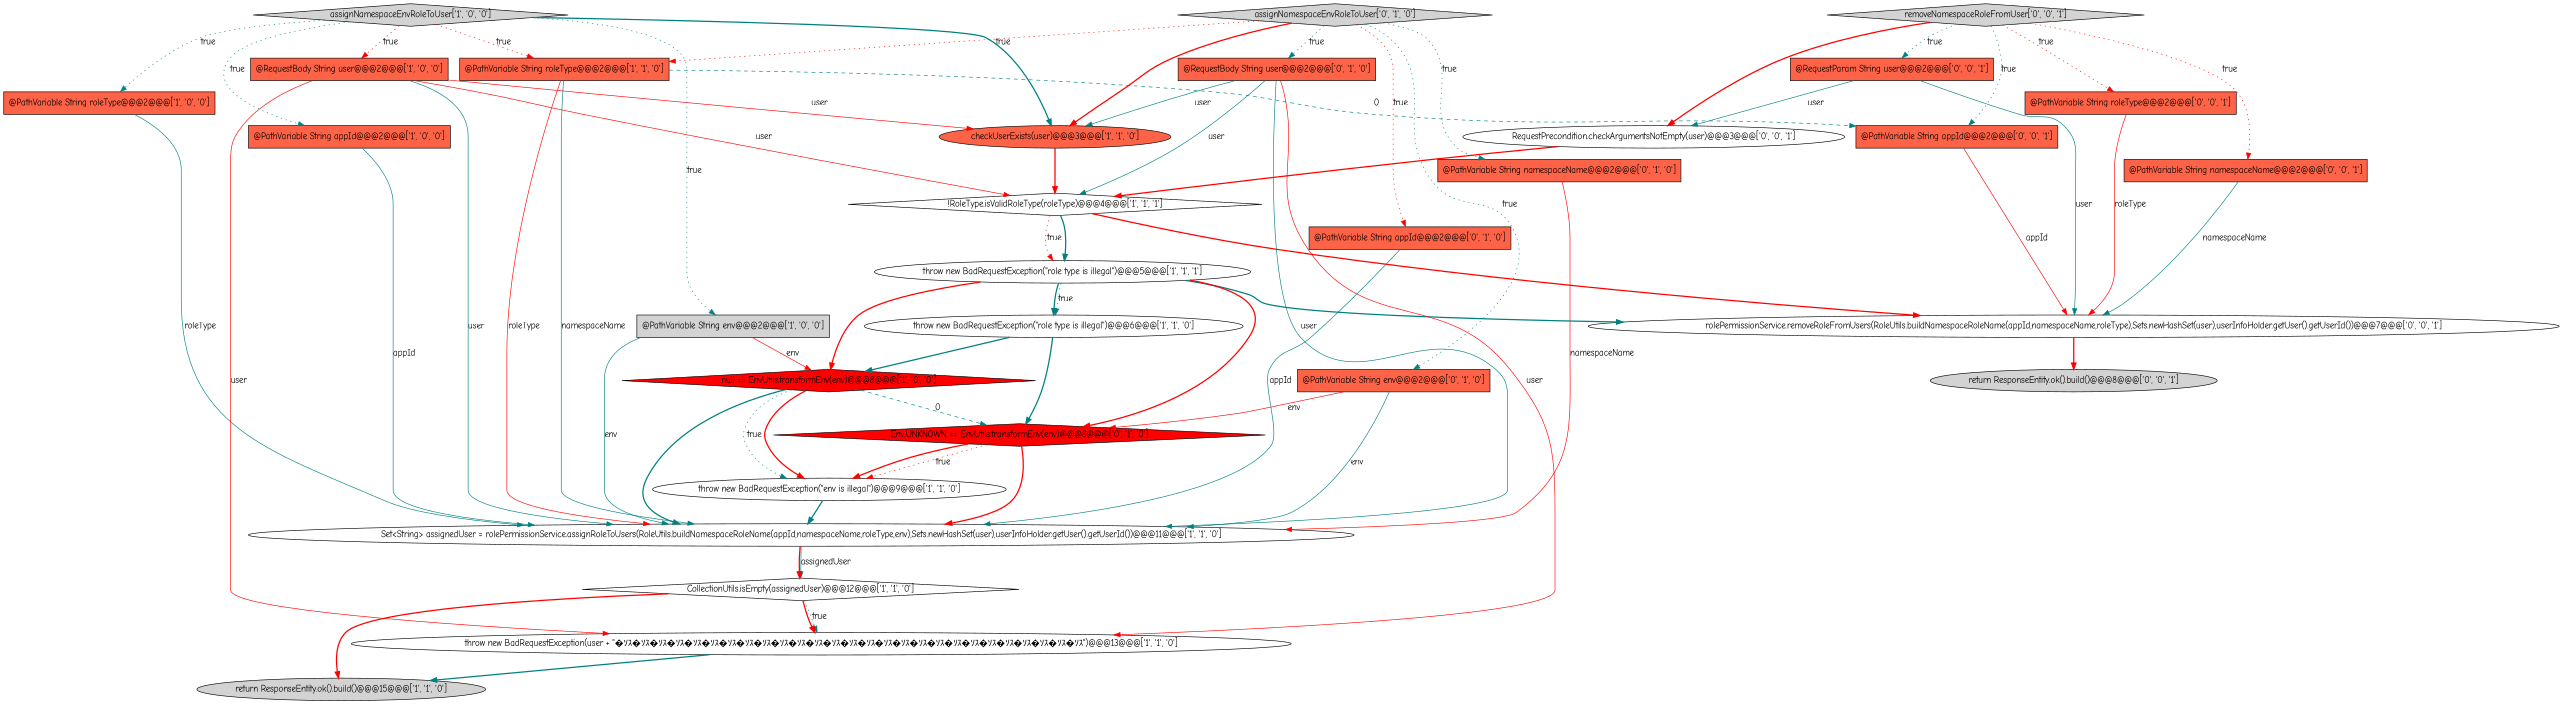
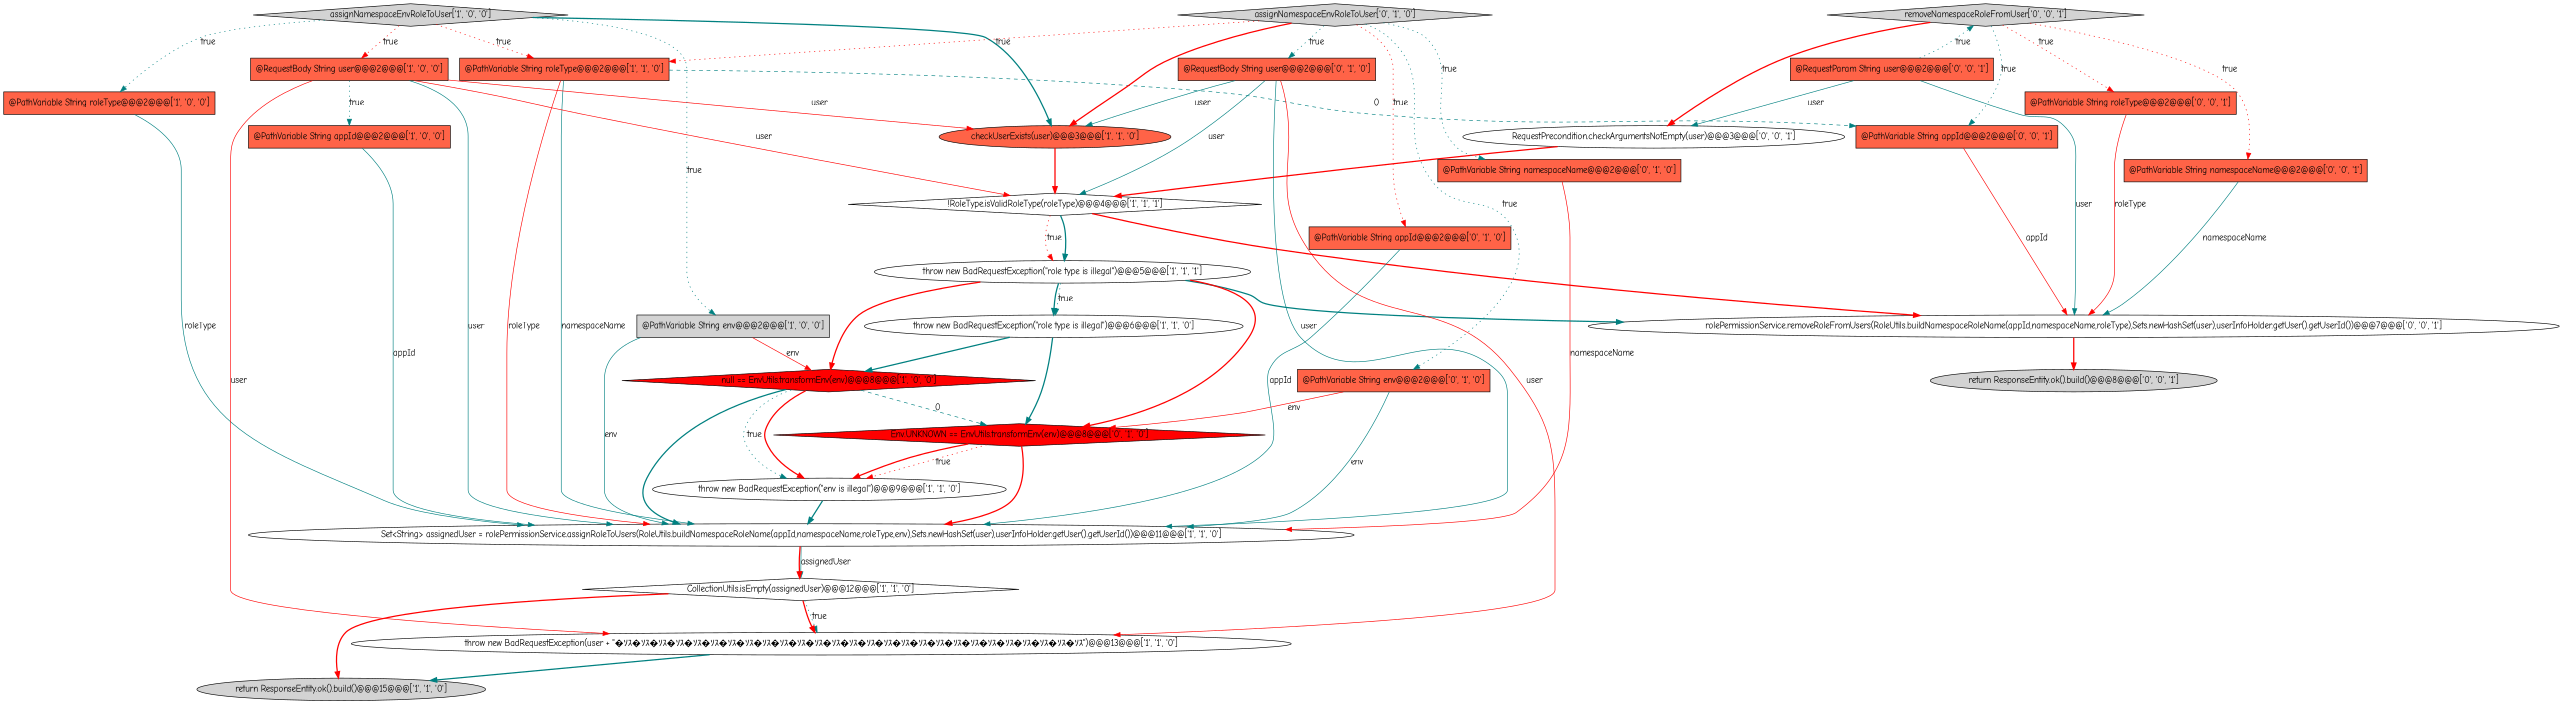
edge "removeNamespaceRoleFromUser['0', '0', '1']" -> "@RequestParam String user@@@2@@@['0', '0', '1']": reversed
edge "assignNamespaceEnvRoleToUser['1', '0', '0']" -> "@PathVariable String appId@@@2@@@['1', '0', '0']": now "@RequestBody String user@@@2@@@['1', '0', '0']" -> "@PathVariable String appId@@@2@@@['1', '0', '0']"
